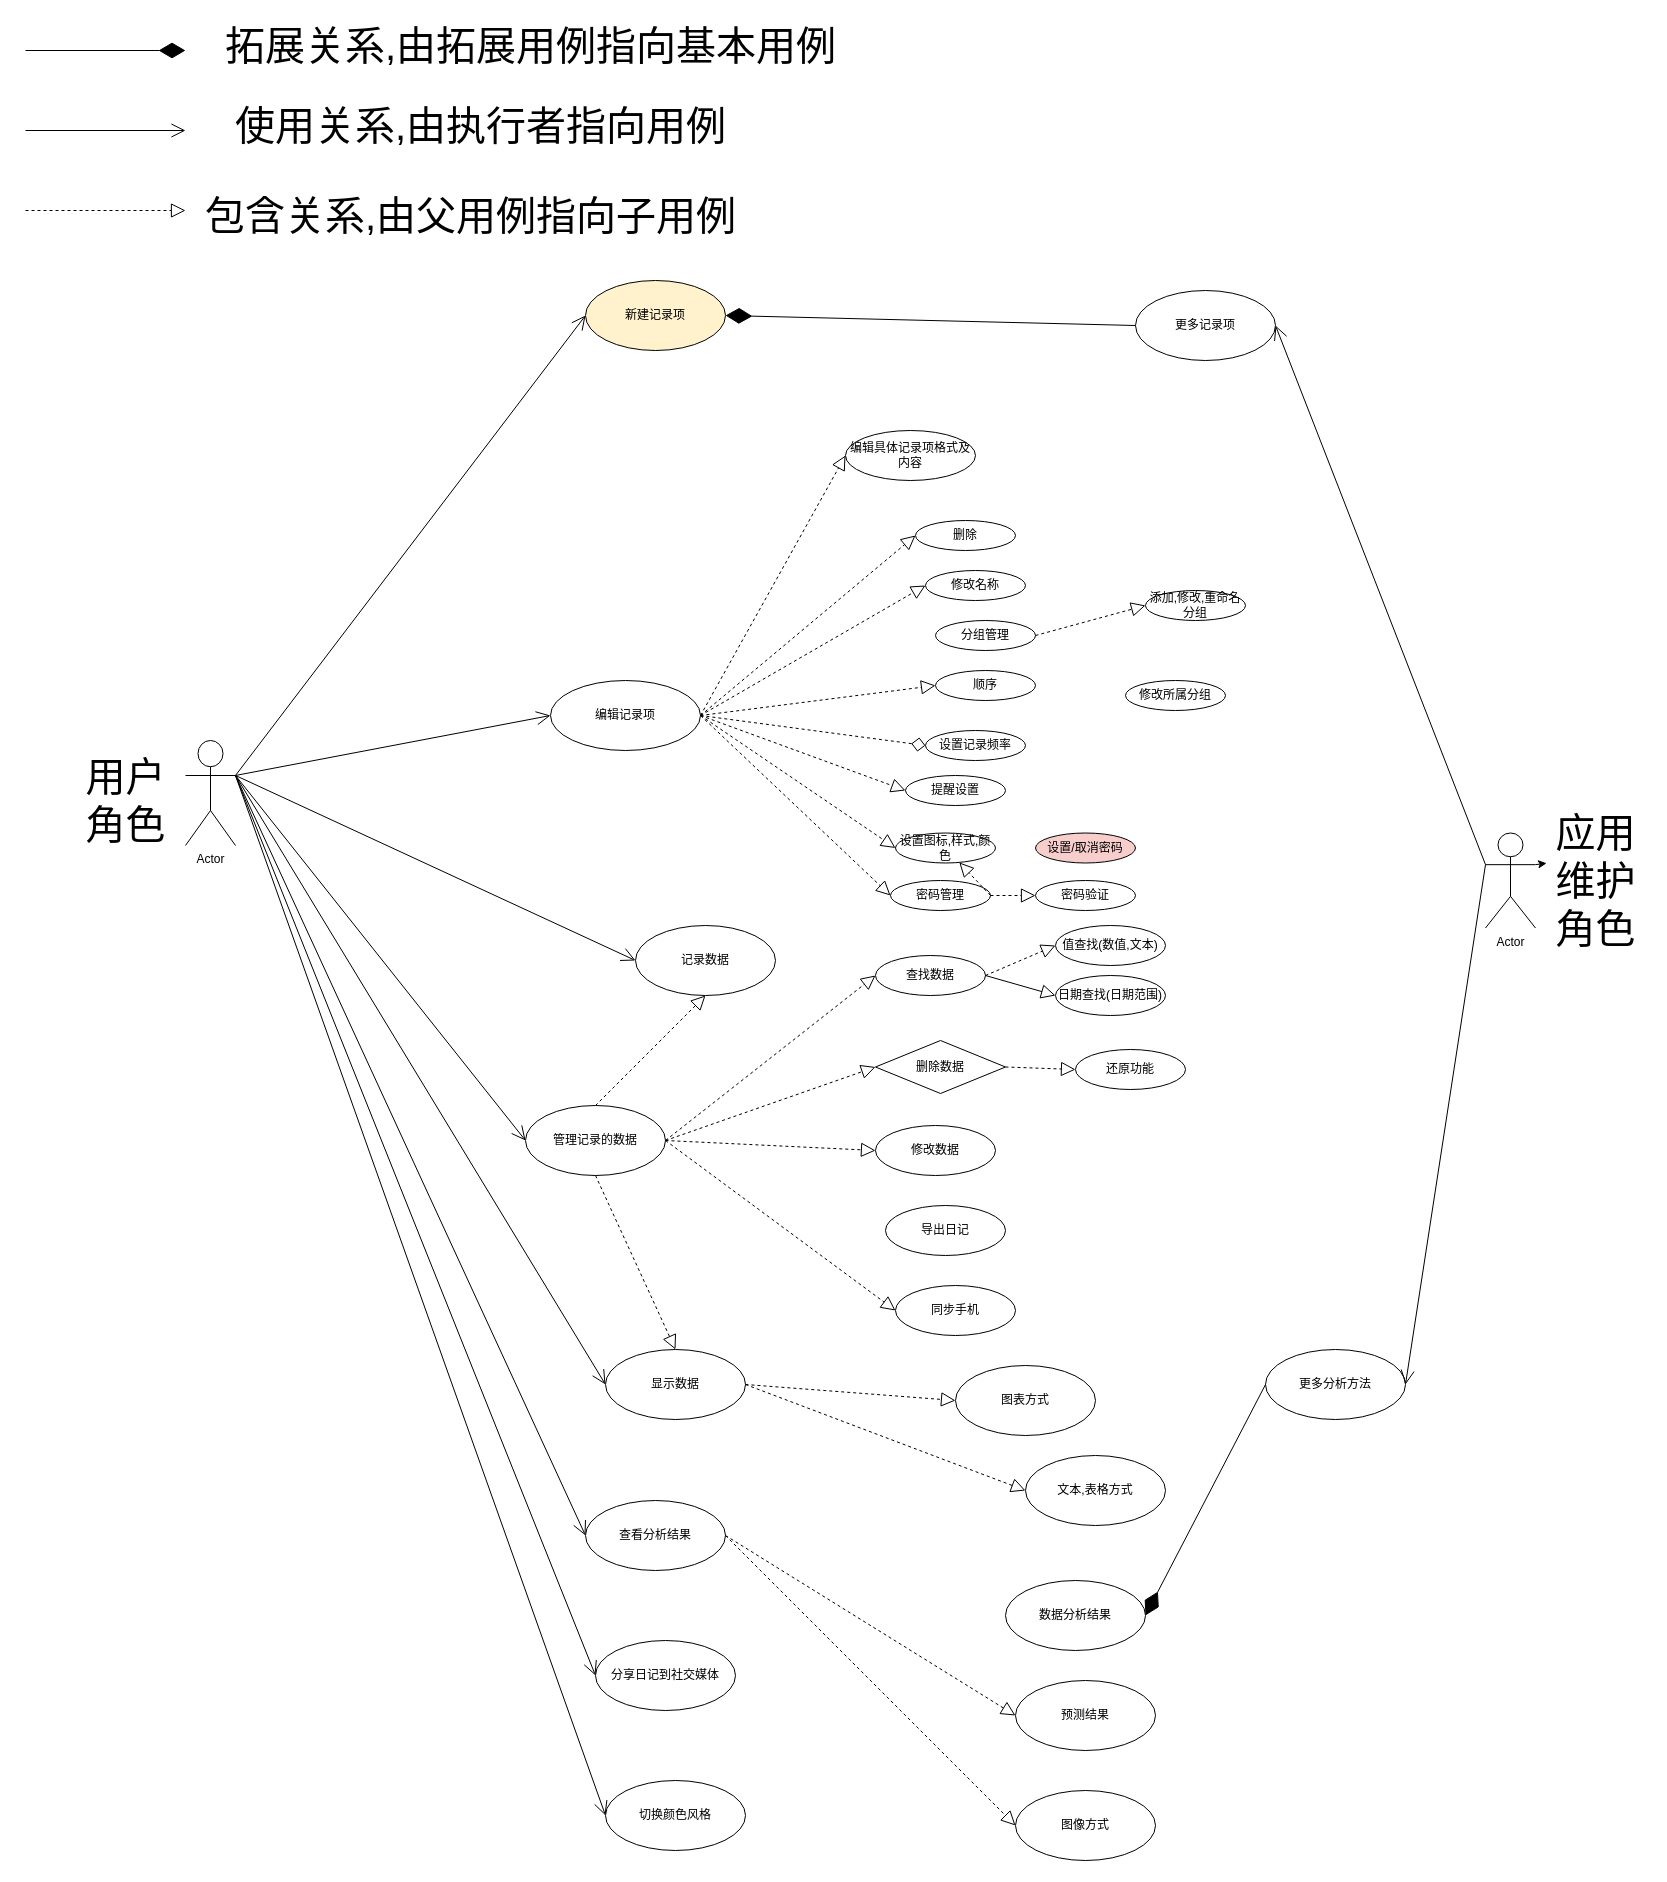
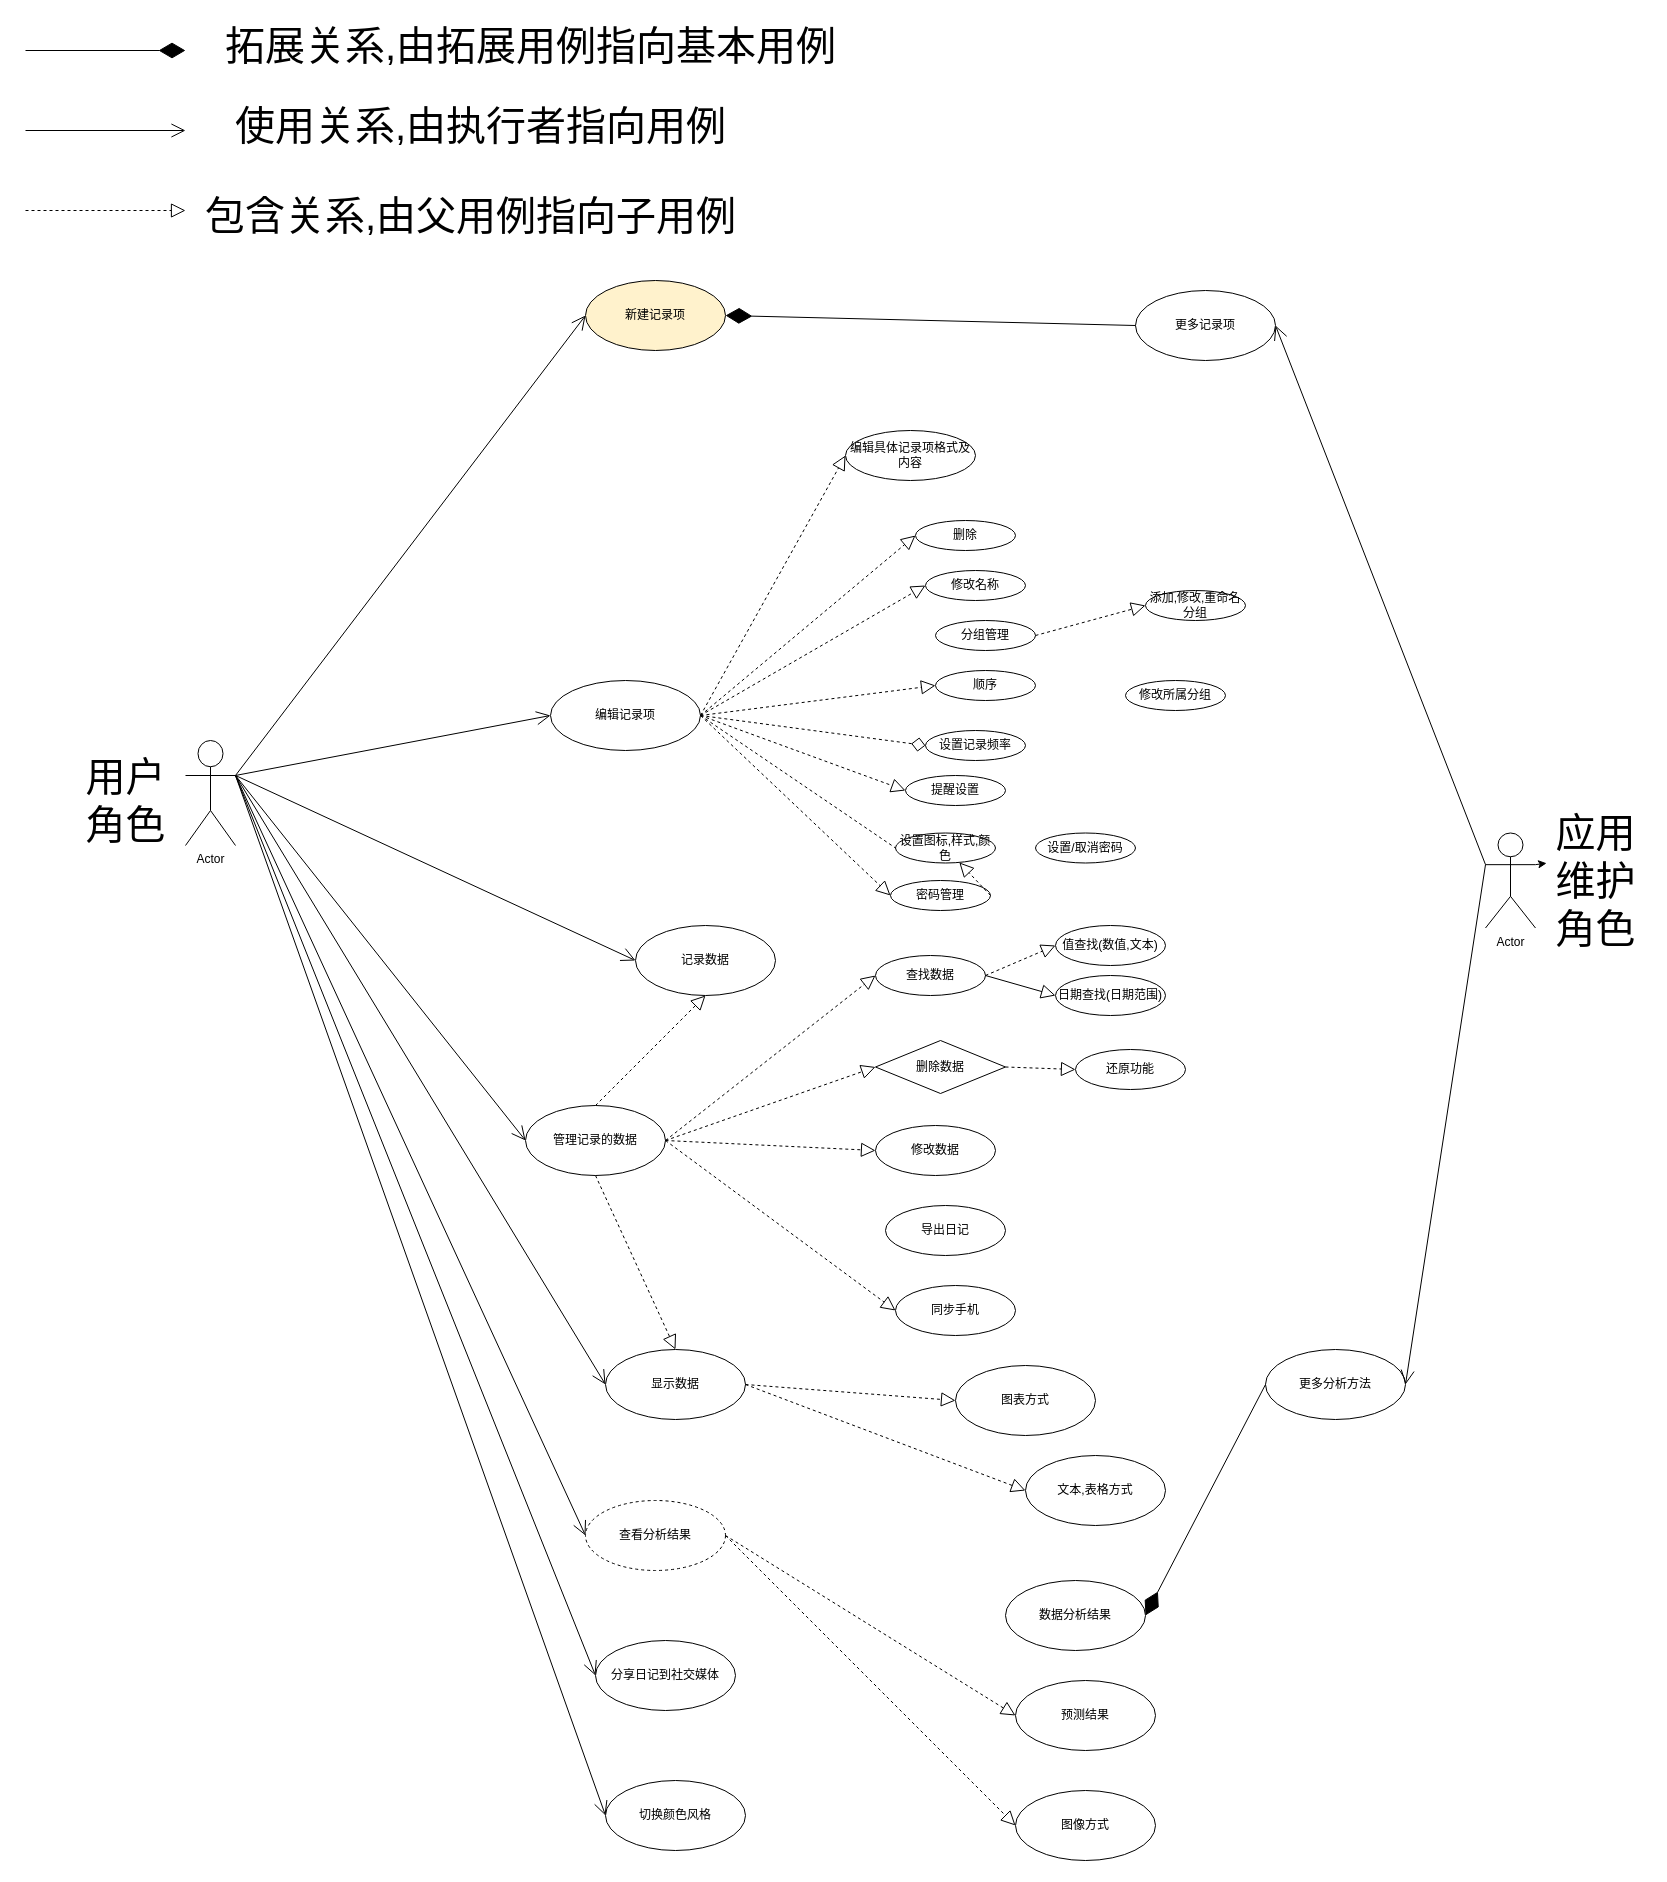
edge "编辑记录项" -> "设置图标,样式,颜色": arrowhead block -> none
node "设置/取消密码": fillcolor #f8cecc -> #ffffff
edge "密码管理" -> "密码验证": removed
node "密码验证": removed
node "查看分析结果": style solid -> dashed
